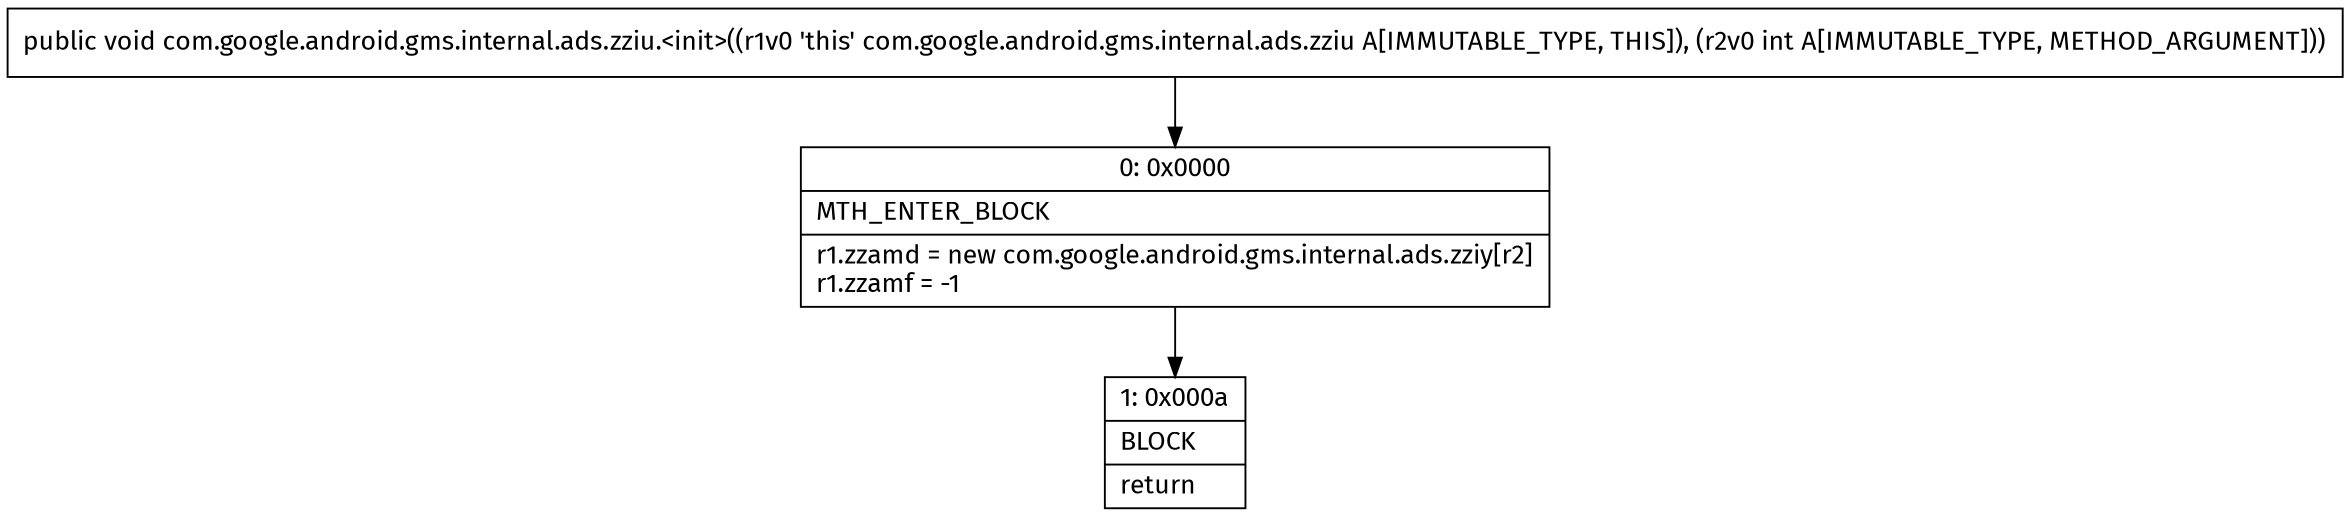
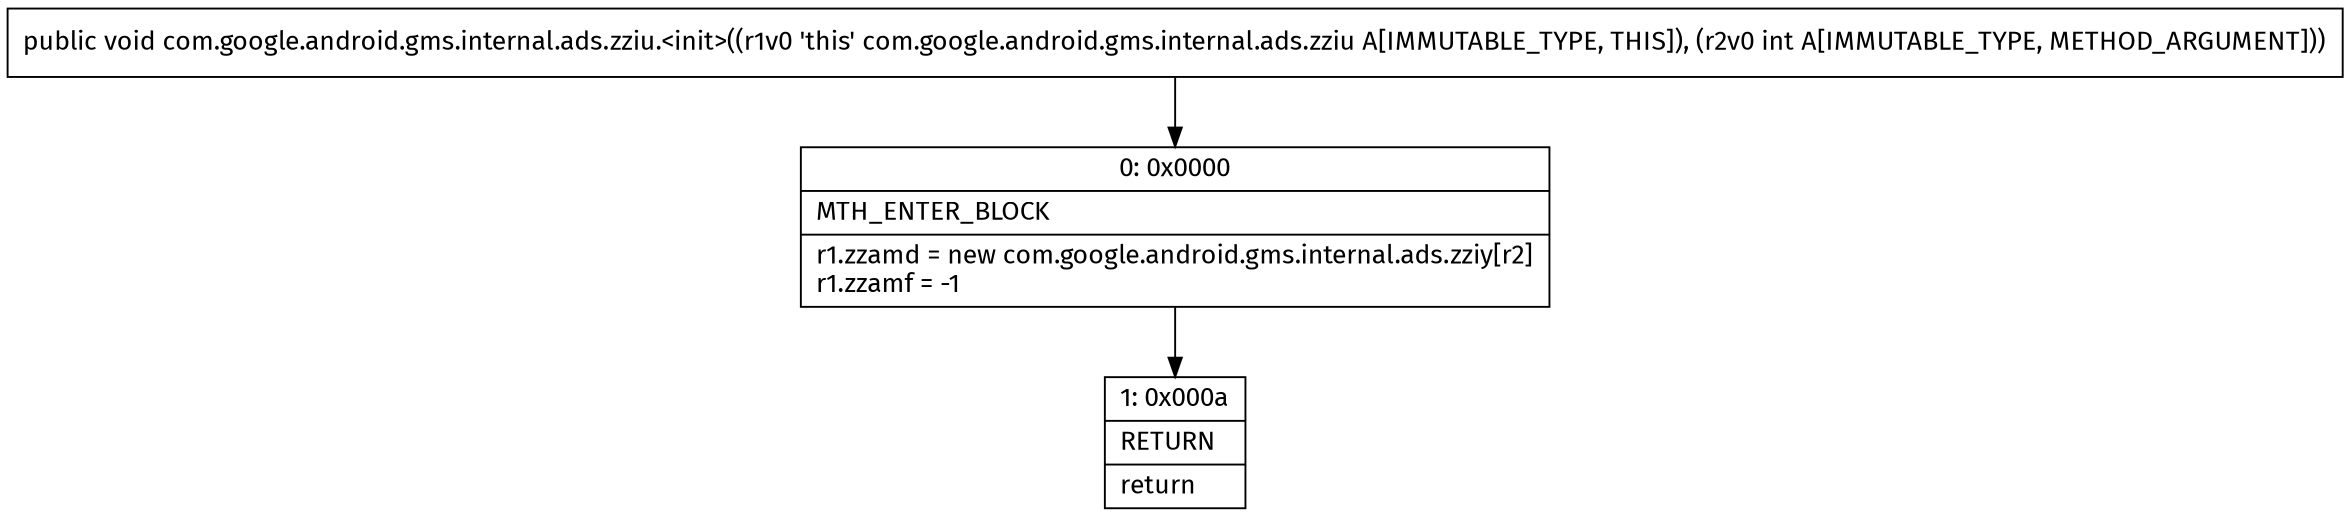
node "1: 0x000a": text "BLOCK" -> "RETURN"
